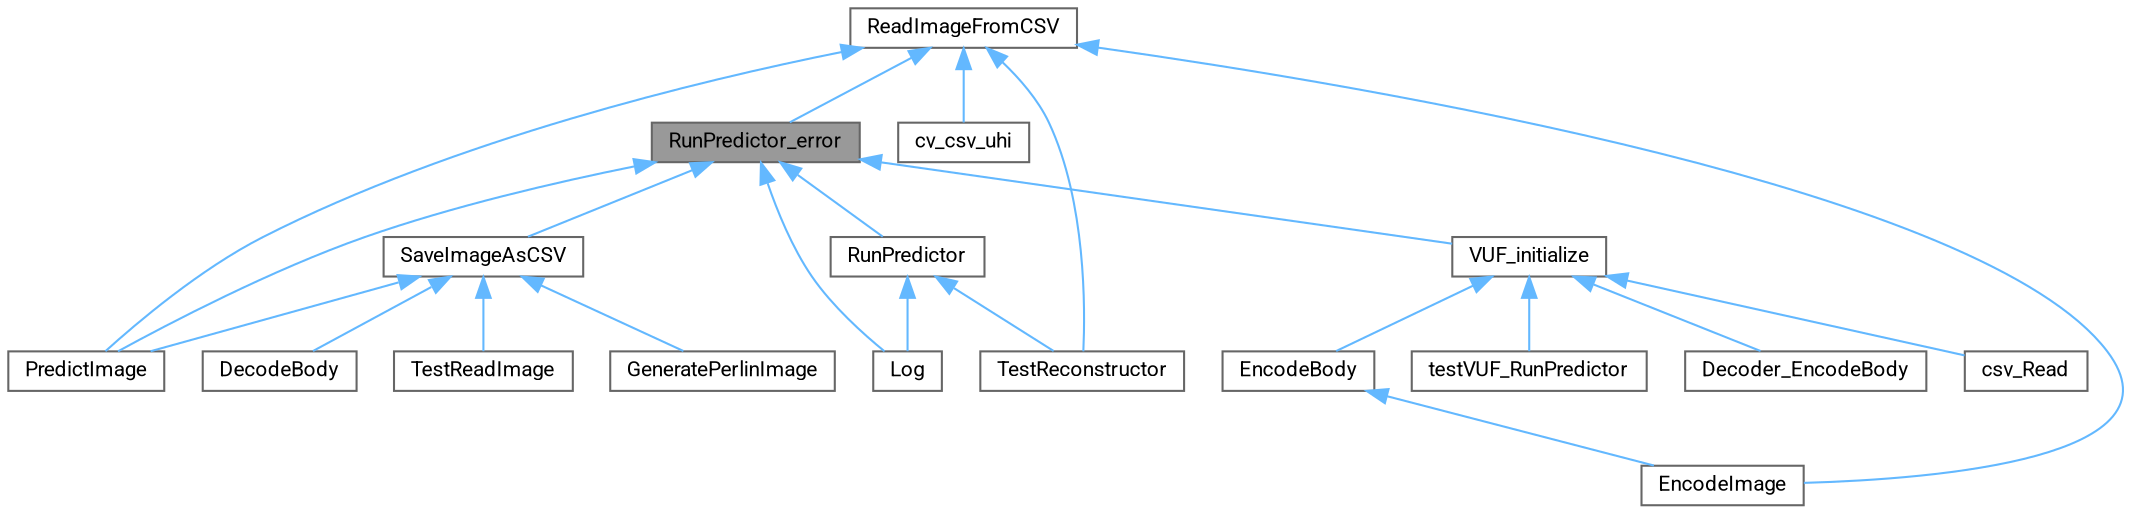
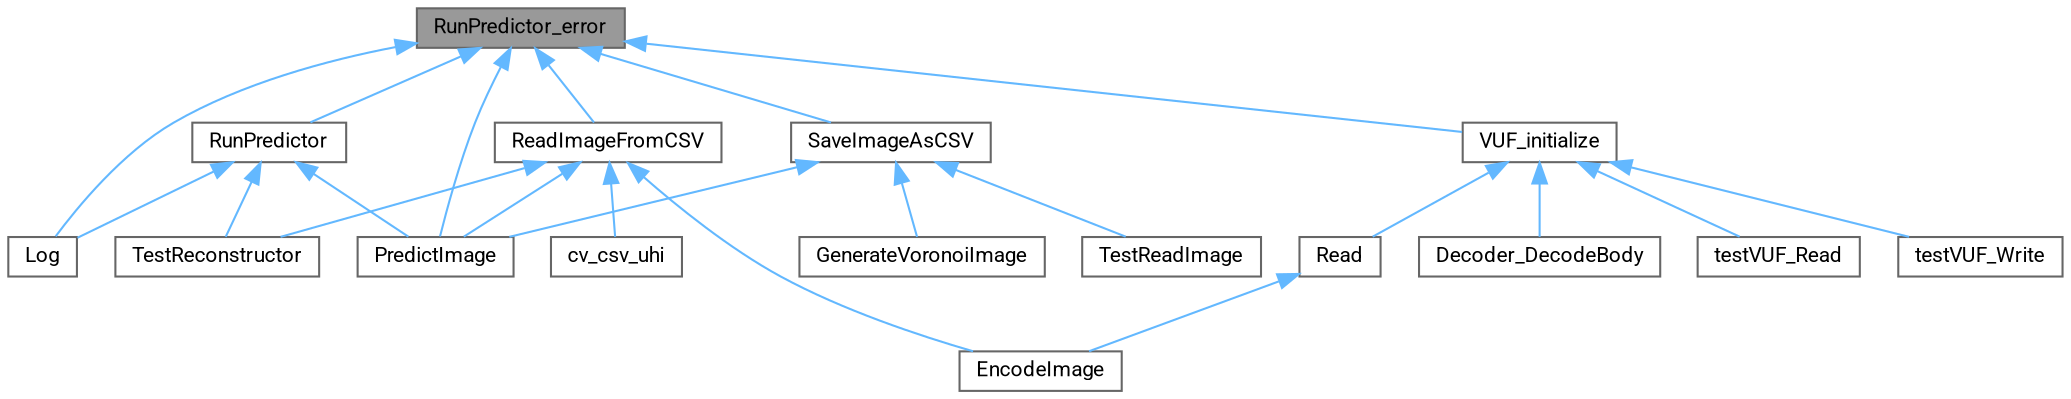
edge "RunPredictor_error" -> "ReadImageFromCSV": reversed
edge "PredictImage" -> "RunPredictor": added
node "DecodeBody": label "DecodeBody" -> "GenerateVoronoiImage"
node "GeneratePerlinImage": removed
node "EncodeBody": label "EncodeBody" -> "Read"
node "testVUF_RunPredictor": label "testVUF_RunPredictor" -> "testVUF_Write"
node "Decoder_EncodeBody": label "Decoder_EncodeBody" -> "Decoder_DecodeBody"
node "csv_Read": label "csv_Read" -> "testVUF_Read"
